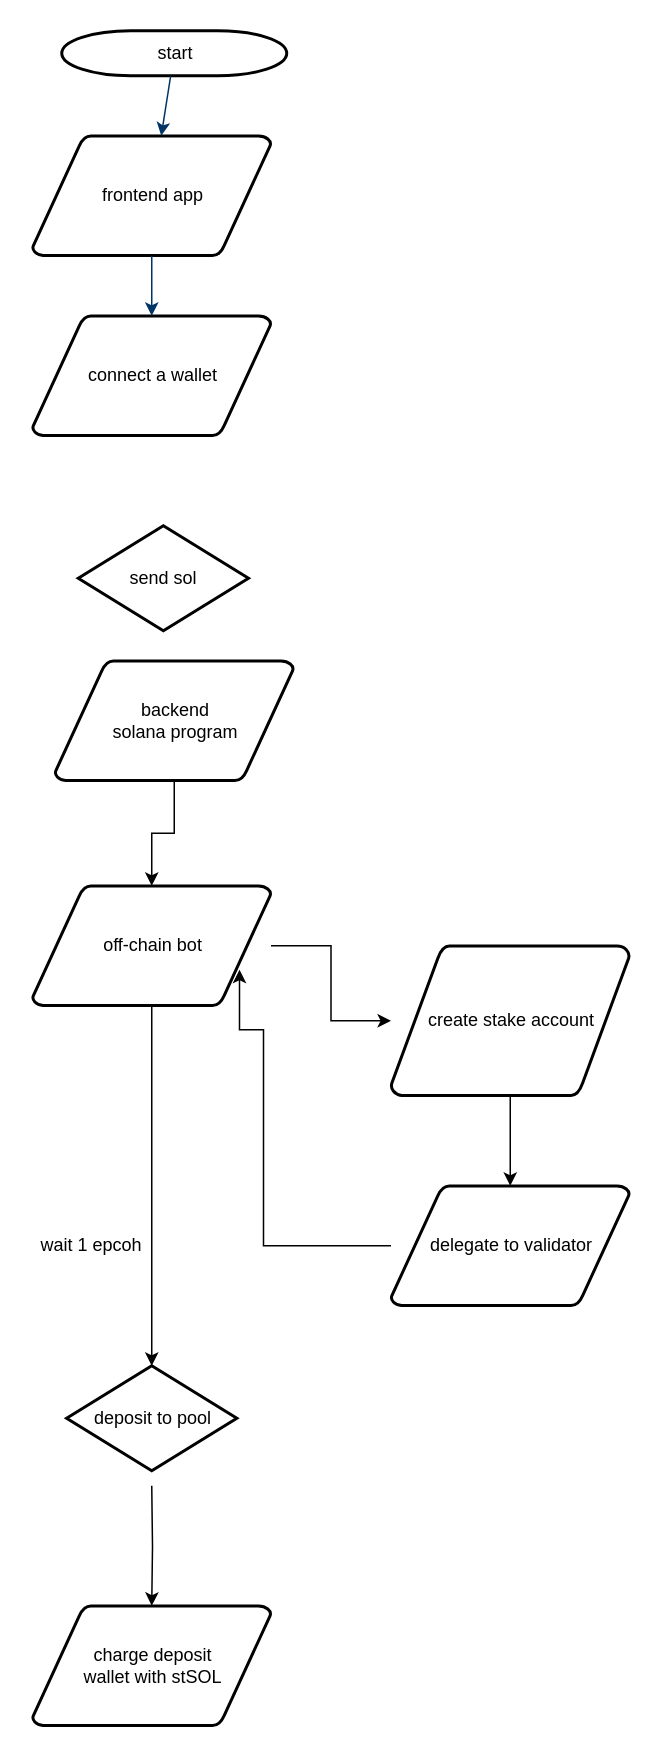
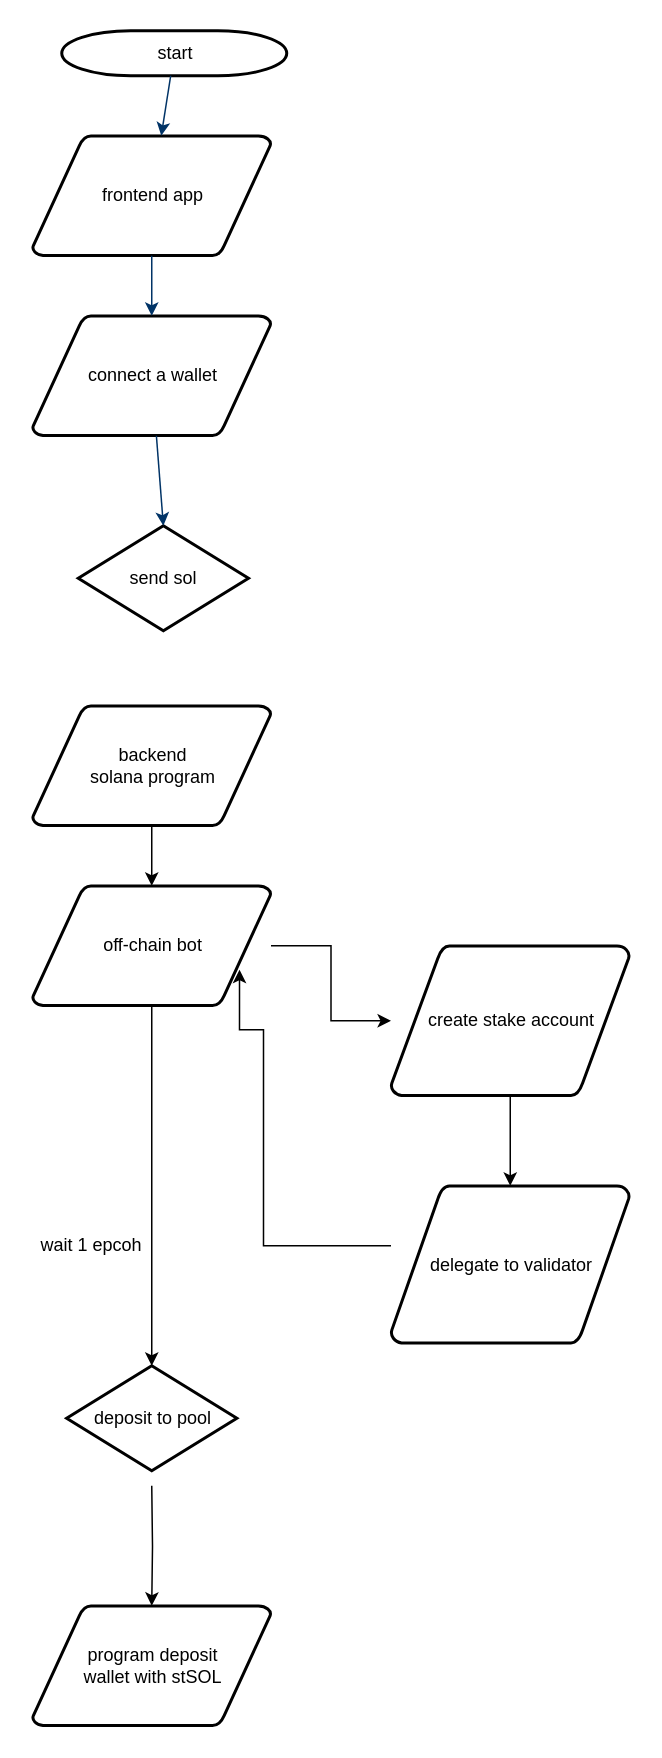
edge "connect a wallet" -> "send sol": added
node "backend solana program": moved (174, 721) -> (152, 766)
node "delegate to validator": size 239x120 -> 239x158
node "charge deposit wallet with stSOL": label "charge deposit wallet with stSOL" -> "program deposit wallet with stSOL"
